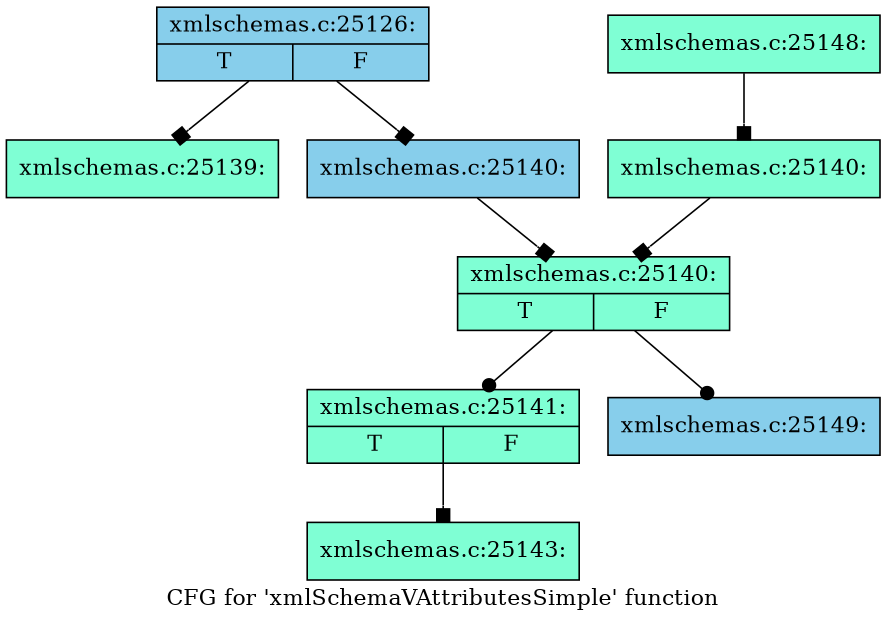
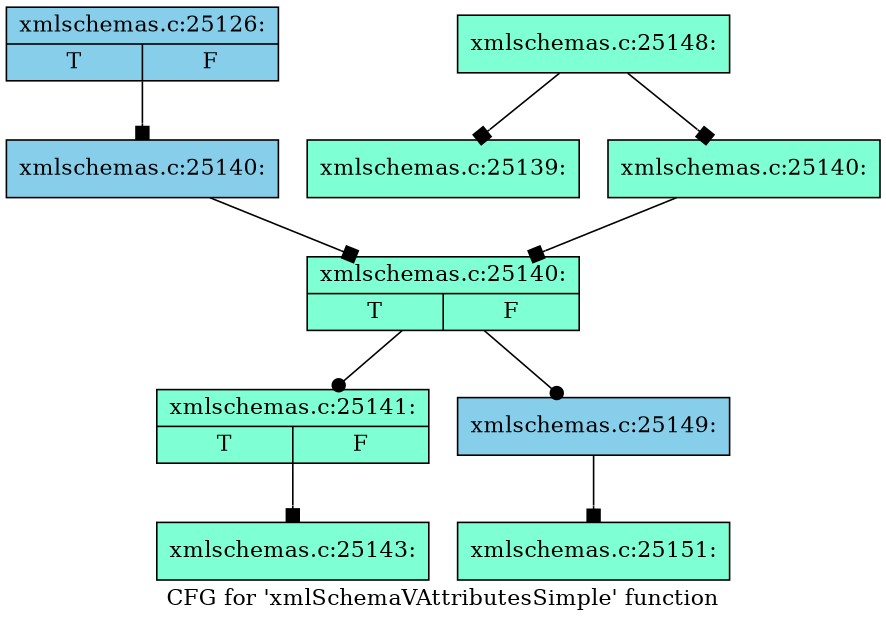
edge "xmlschemas.c:25126:" -> "xmlschemas.c:25139:": now "xmlschemas.c:25148:" -> "xmlschemas.c:25139:"
node "xmlschemas.c:25151:": added
